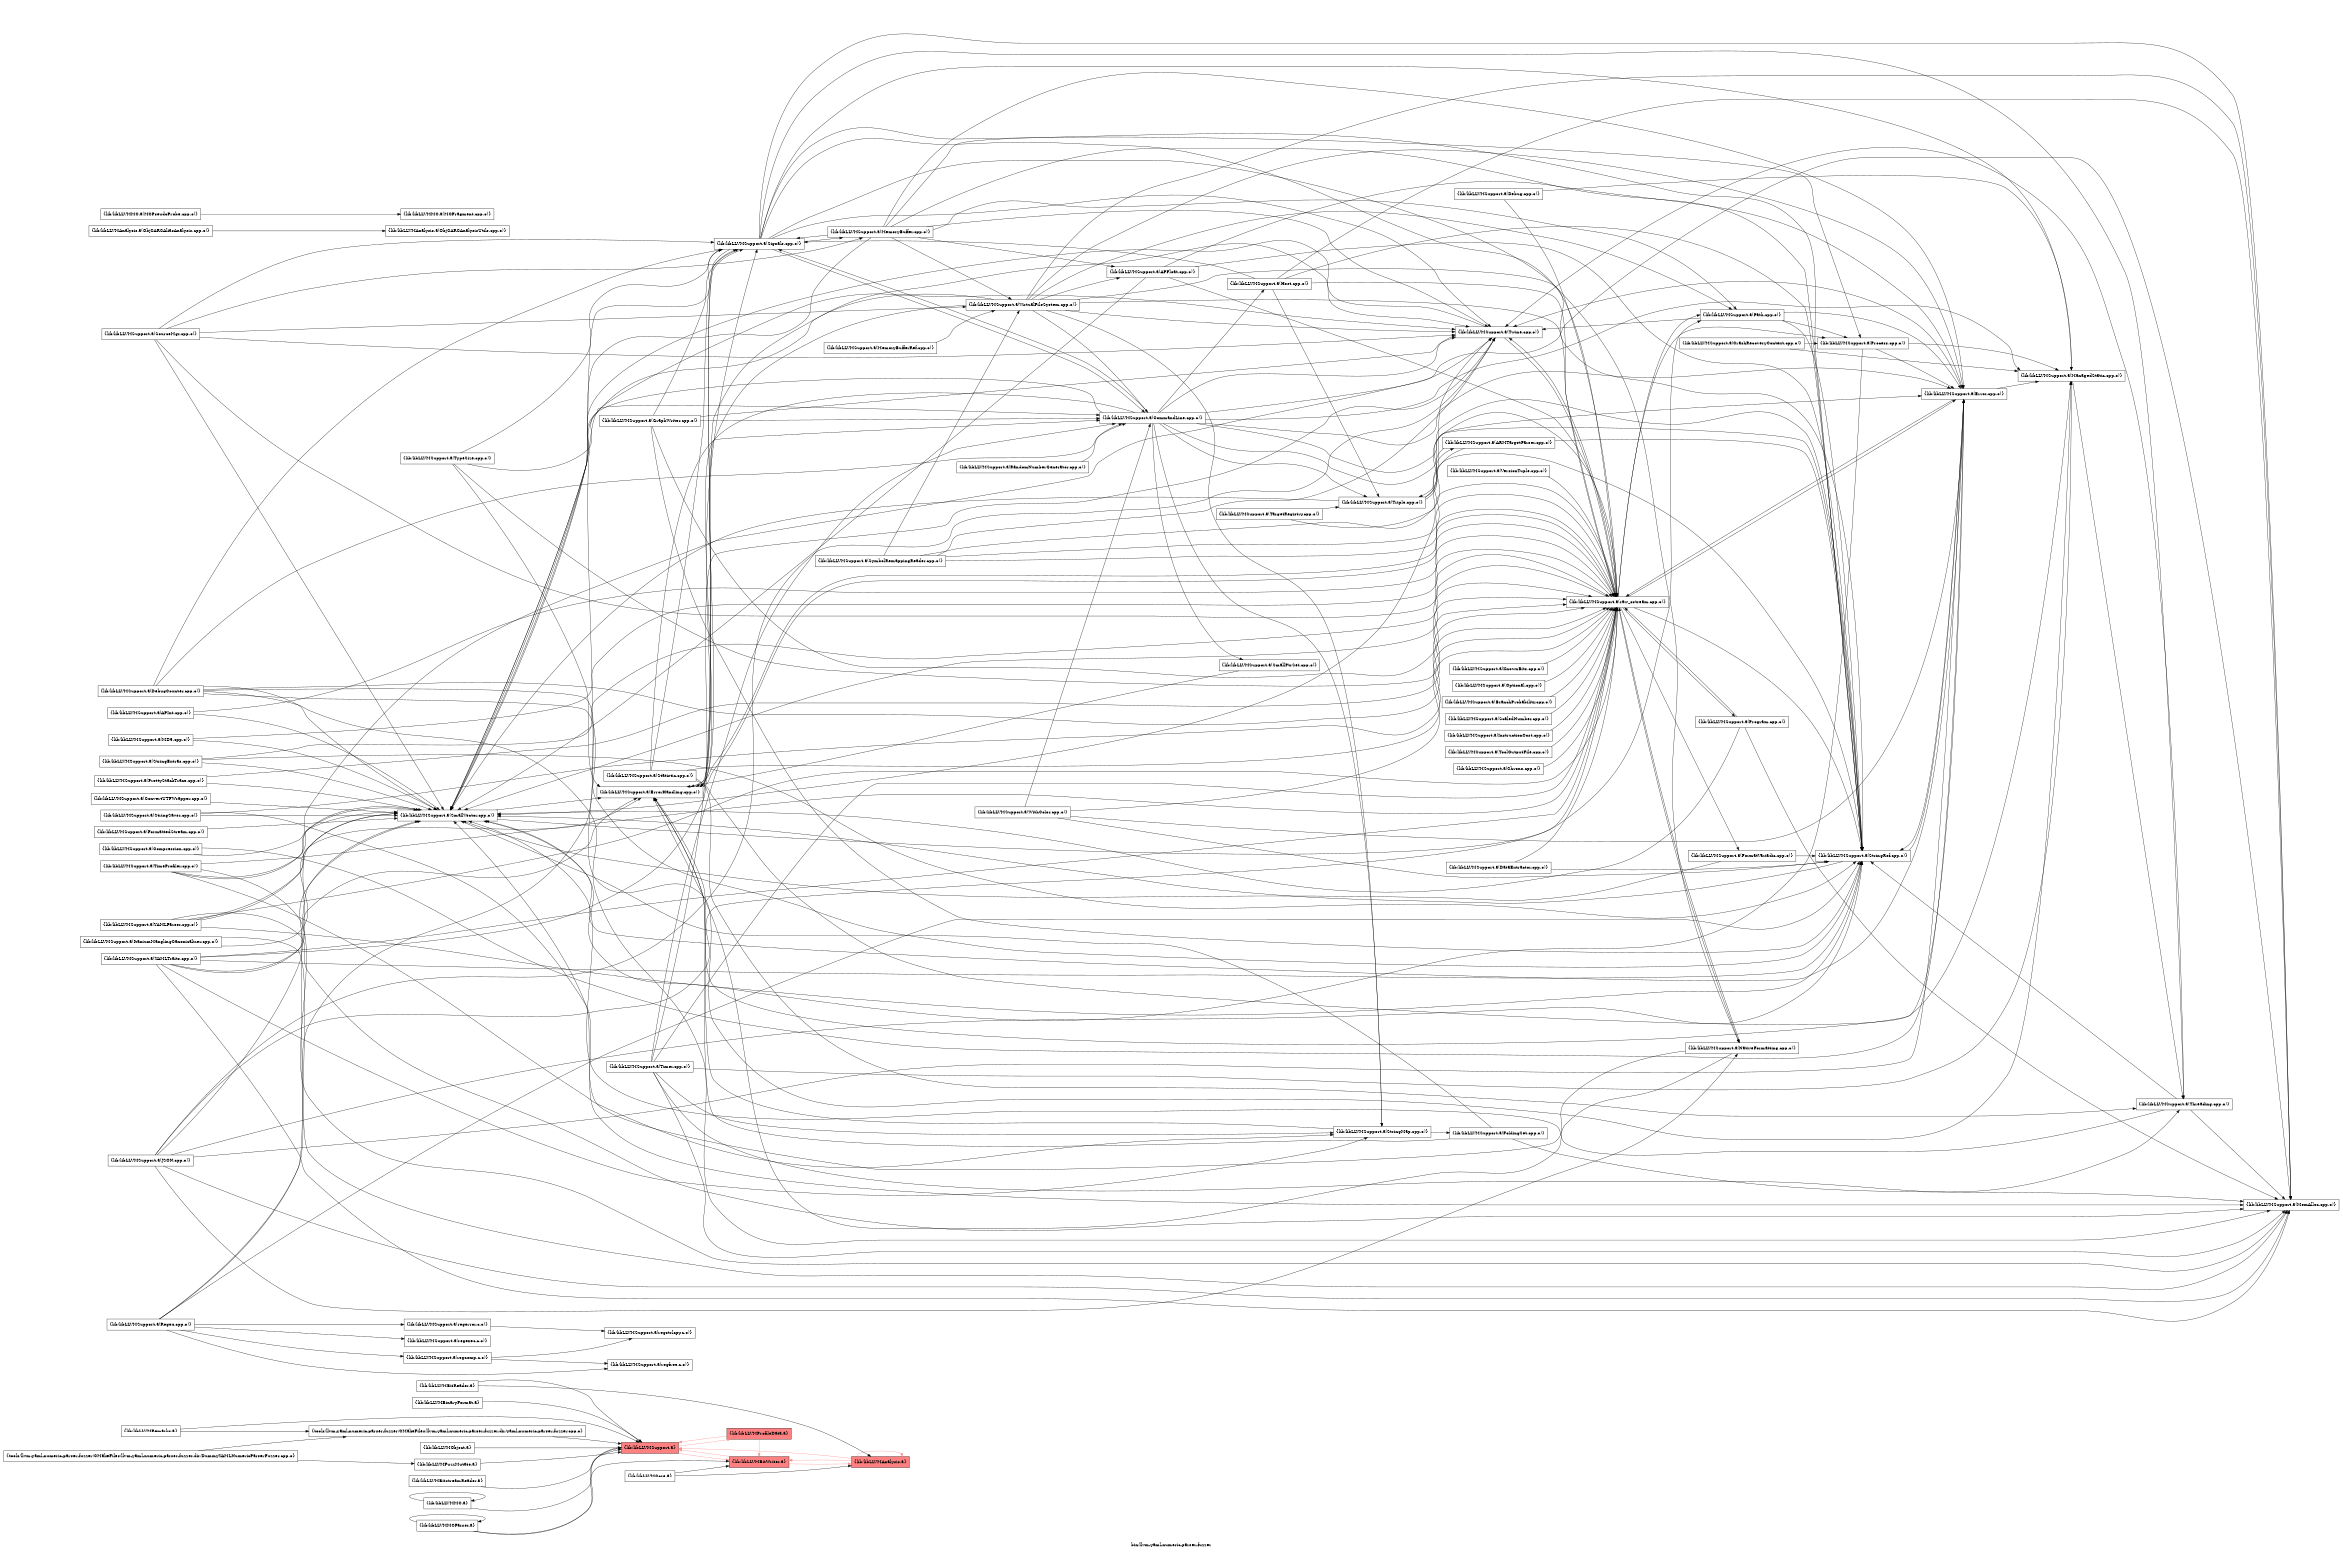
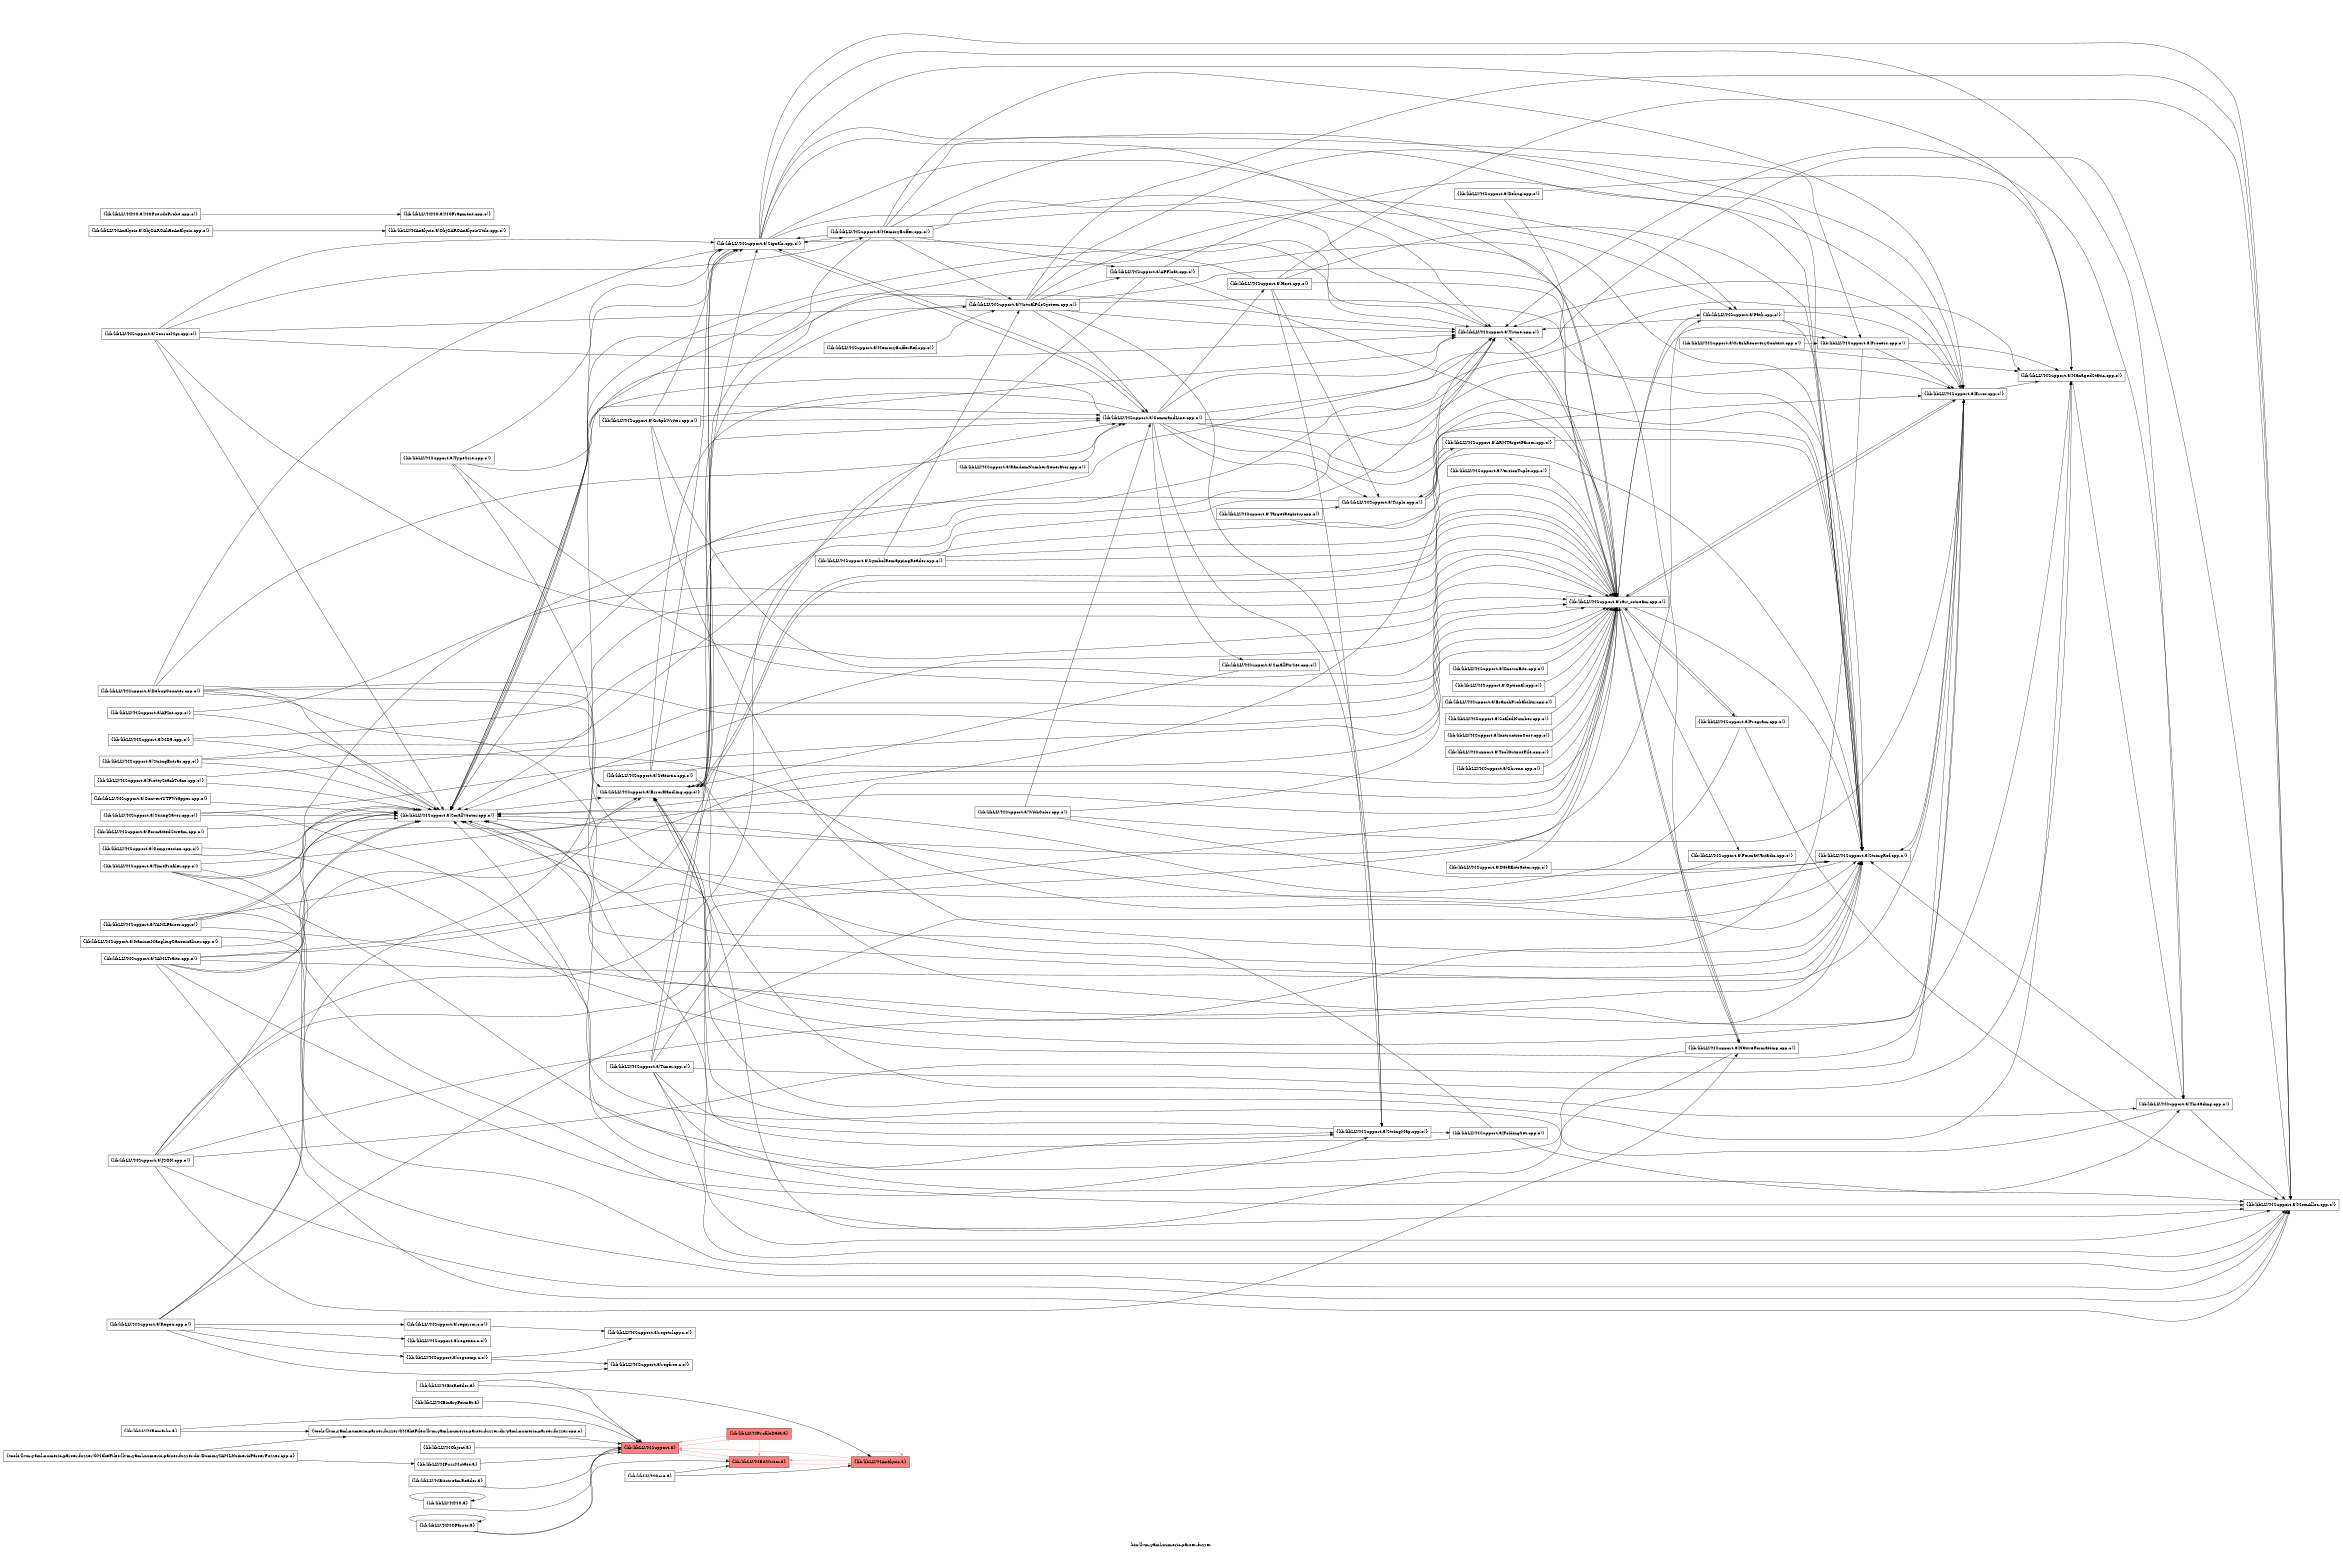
edge "{lib/libLLVMSupport.a(Host.cpp.o)}" -> "{lib/libLLVMSupport.a(StringMap.cpp.o)}": added
edge "{lib/libLLVMSupport.a(FormatVariadic.cpp.o)}" -> "{lib/libLLVMSupport.a(StringRef.cpp.o)}": removed
